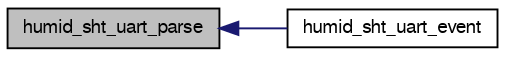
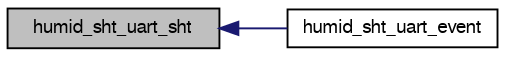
node "humid_sht_uart_parse": label "humid_sht_uart_parse" -> "humid_sht_uart_sht"
